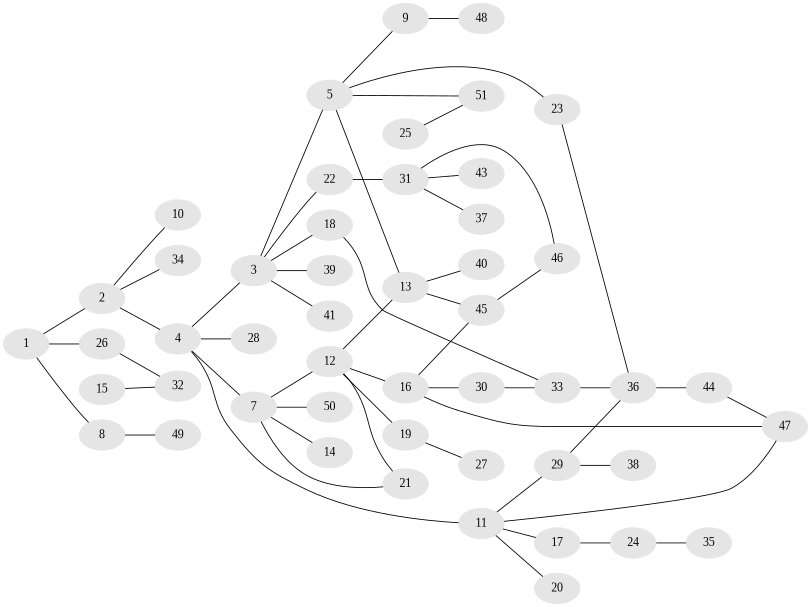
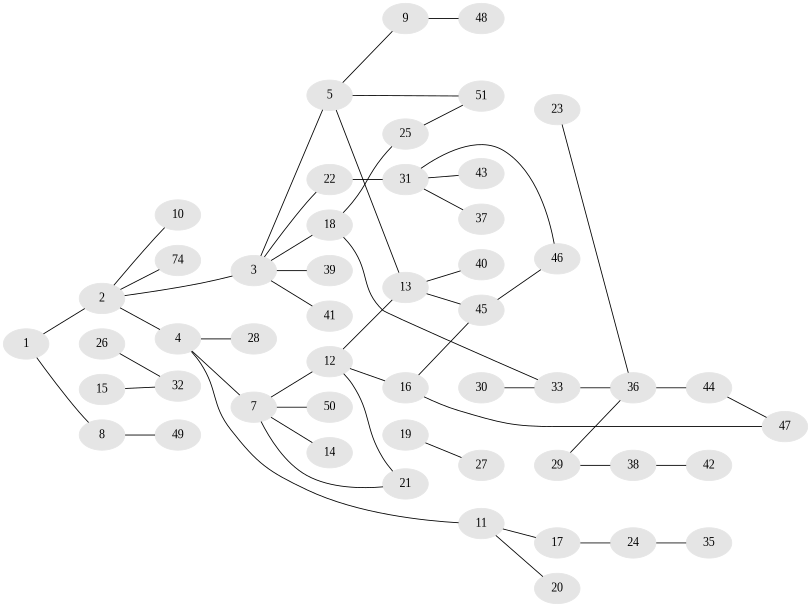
edge "5" -- "23": removed
edge "25" -- "18": added
node "34": label "34" -> "74"
edge "3" -- "4": now "3" -- "2"
edge "1" -- "26": removed
edge "16" -- "30": removed
edge "12" -- "19": removed
node "42": added
edge "29" -- "11": removed
edge "47" -- "11": removed
